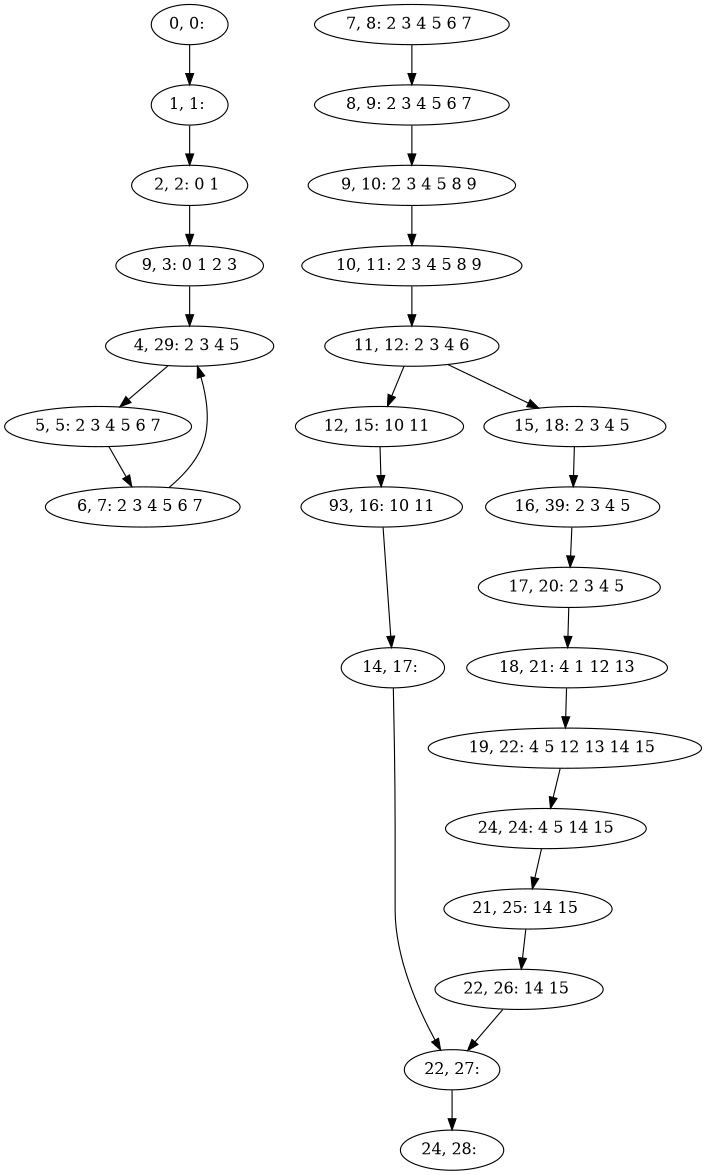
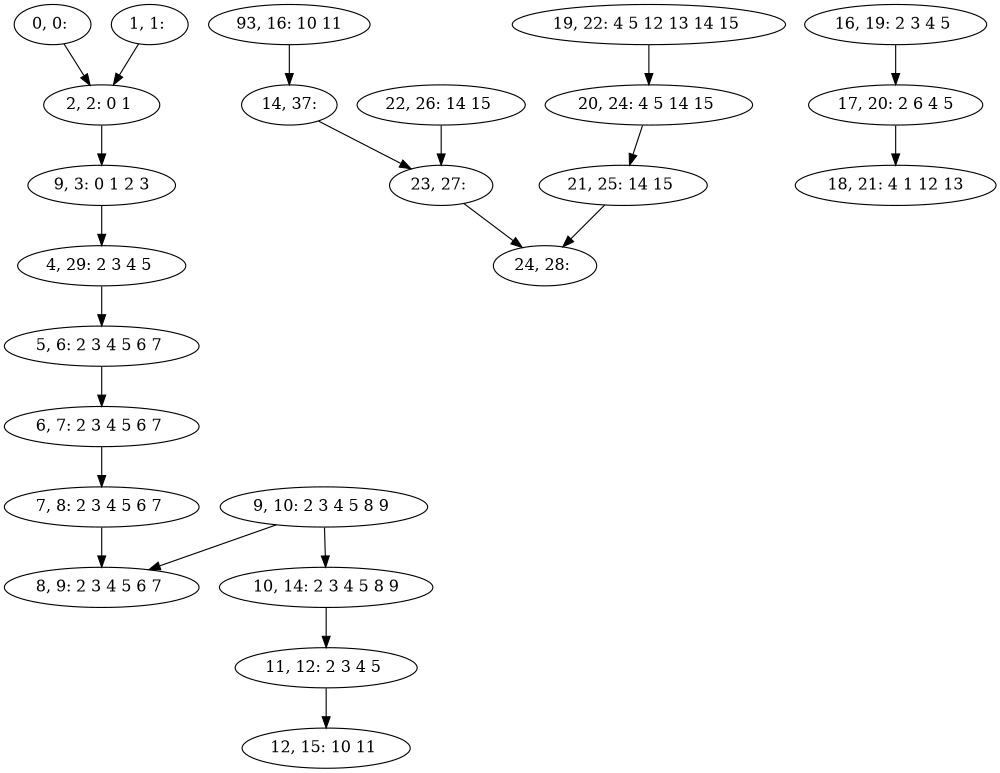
edge "0, 0:" -> "1, 1:": now "0, 0:" -> "2, 2: 0 1"
edge "8, 9: 2 3 4 5 6 7" -> "9, 10: 2 3 4 5 8 9": reversed
node "10, 11: 2 3 4 5 8 9": label "10, 11: 2 3 4 5 8 9" -> "10, 14: 2 3 4 5 8 9"
node "11, 12: 2 3 4 6": label "11, 12: 2 3 4 6" -> "11, 12: 2 3 4 5"
node "5, 5: 2 3 4 5 6 7": label "5, 5: 2 3 4 5 6 7" -> "5, 6: 2 3 4 5 6 7"
node "15, 18: 2 3 4 5": removed
edge "6, 7: 2 3 4 5 6 7" -> "4, 29: 2 3 4 5": now "6, 7: 2 3 4 5 6 7" -> "7, 8: 2 3 4 5 6 7"
edge "12, 15: 10 11" -> "93, 16: 10 11": removed
node "16, 39: 2 3 4 5": label "16, 39: 2 3 4 5" -> "16, 19: 2 3 4 5"
node "17, 20: 2 3 4 5": label "17, 20: 2 3 4 5" -> "17, 20: 2 6 4 5"
node "14, 17:": label "14, 17:" -> "14, 37:"
edge "18, 21: 4 1 12 13" -> "19, 22: 4 5 12 13 14 15": removed
node "24, 24: 4 5 14 15": label "24, 24: 4 5 14 15" -> "20, 24: 4 5 14 15"
edge "21, 25: 14 15" -> "22, 26: 14 15": now "21, 25: 14 15" -> "24, 28:"
node "22, 27:": label "22, 27:" -> "23, 27:"
